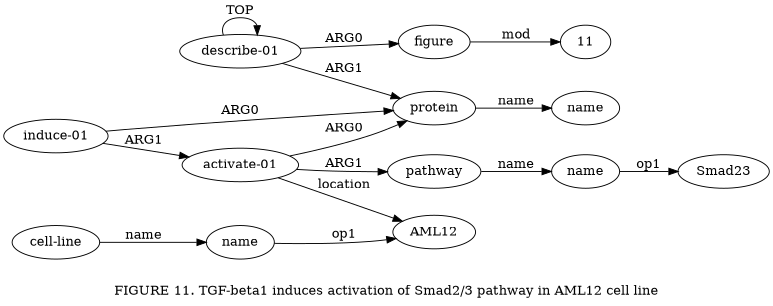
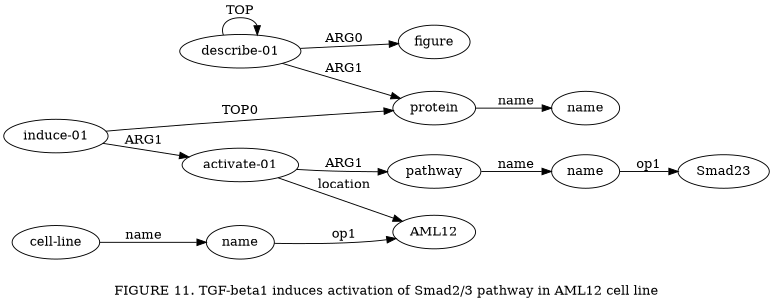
node "11": removed
edge "induce-01" -> "protein": label "ARG0" -> "TOP0"
edge "activate-01" -> "protein": removed, label "ARG0"
